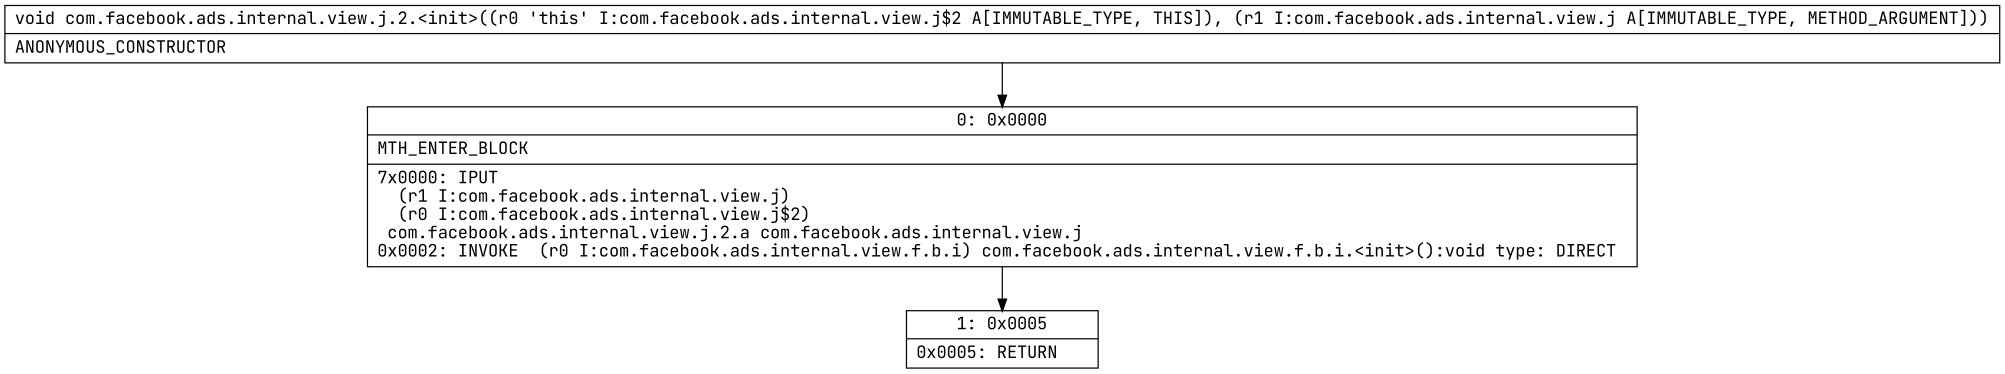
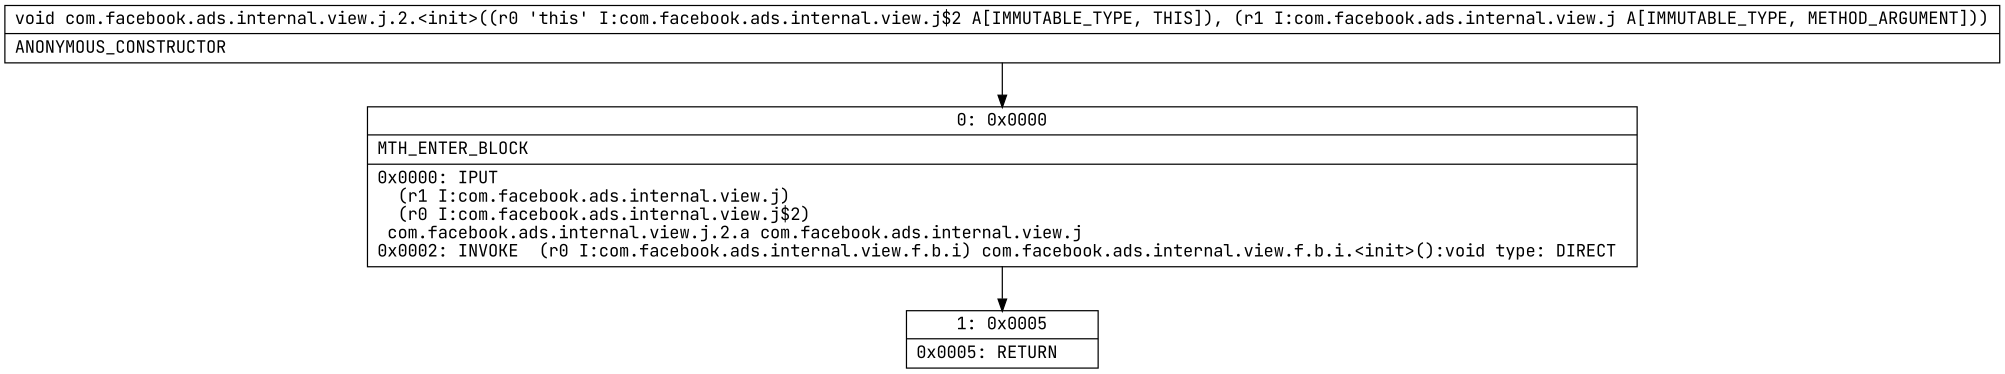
node "0: 0x0000": text "7x0000: IPUT" -> "0x0000: IPUT"
